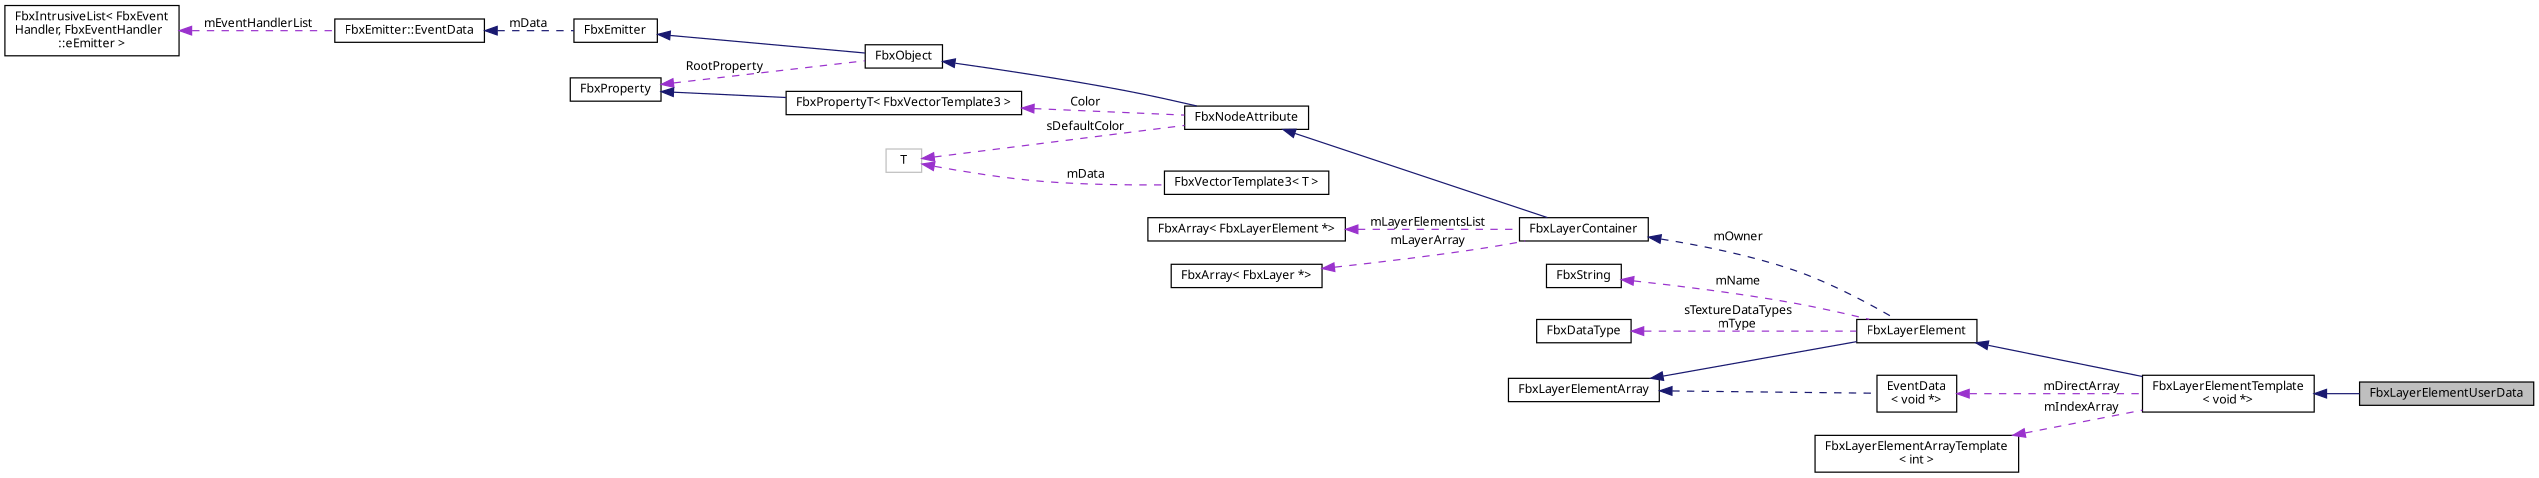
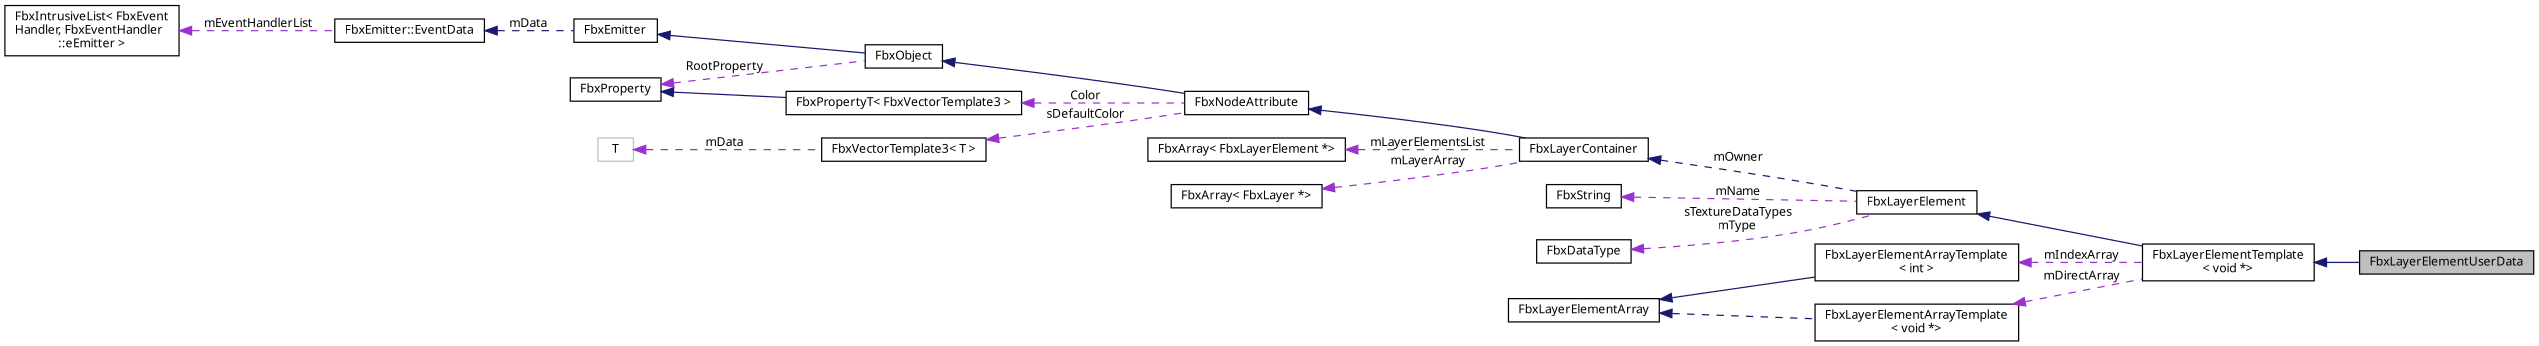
edge "FbxNodeAttribute" -> "T": now "FbxNodeAttribute" -> "FbxVectorTemplate3< T >"
edge "FbxLayerElement" -> "FbxLayerElementArray": now "FbxLayerElementArrayTemplate < int >" -> "FbxLayerElementArray"
node "EventData < void *>": label "EventData < void *>" -> "FbxLayerElementArrayTemplate < void *>"
